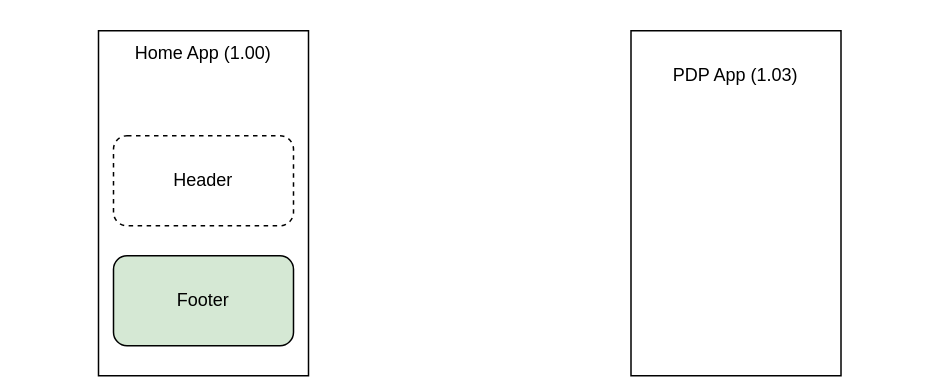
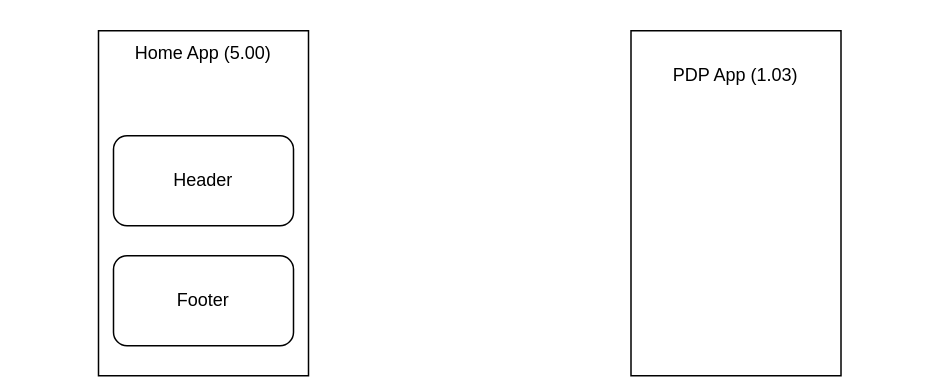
node "Home App (1.00)": label "Home App (1.00)" -> "Home App (5.00)"
node "Header": style dashed -> solid
node "Footer": fillcolor #d5e8d4 -> #ffffff
